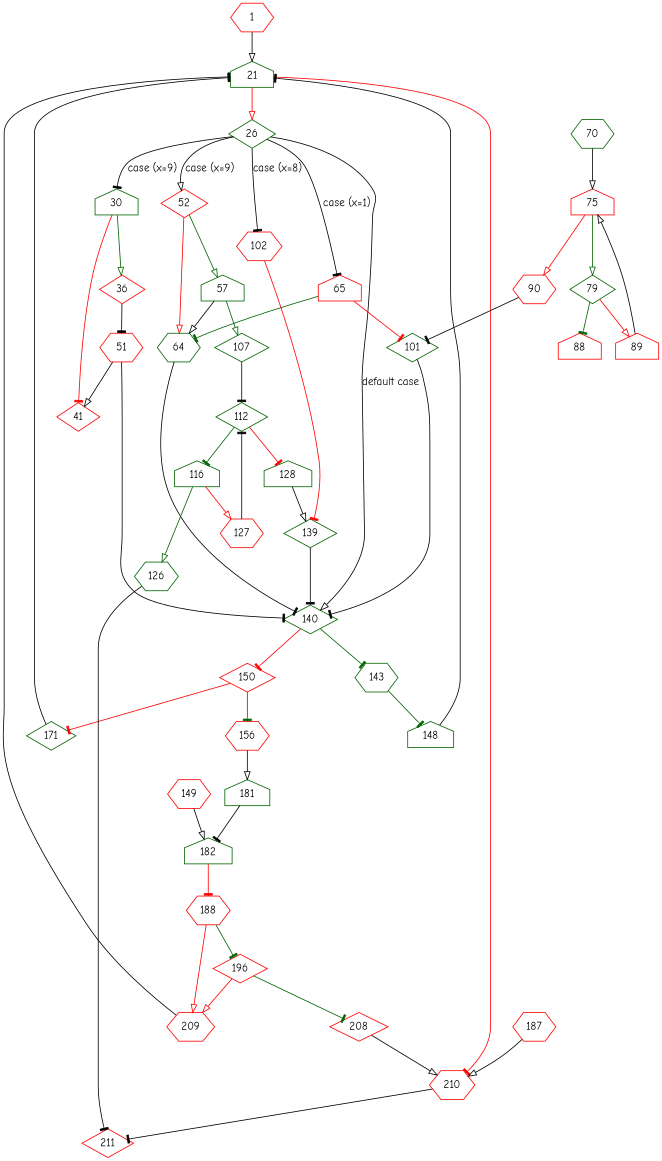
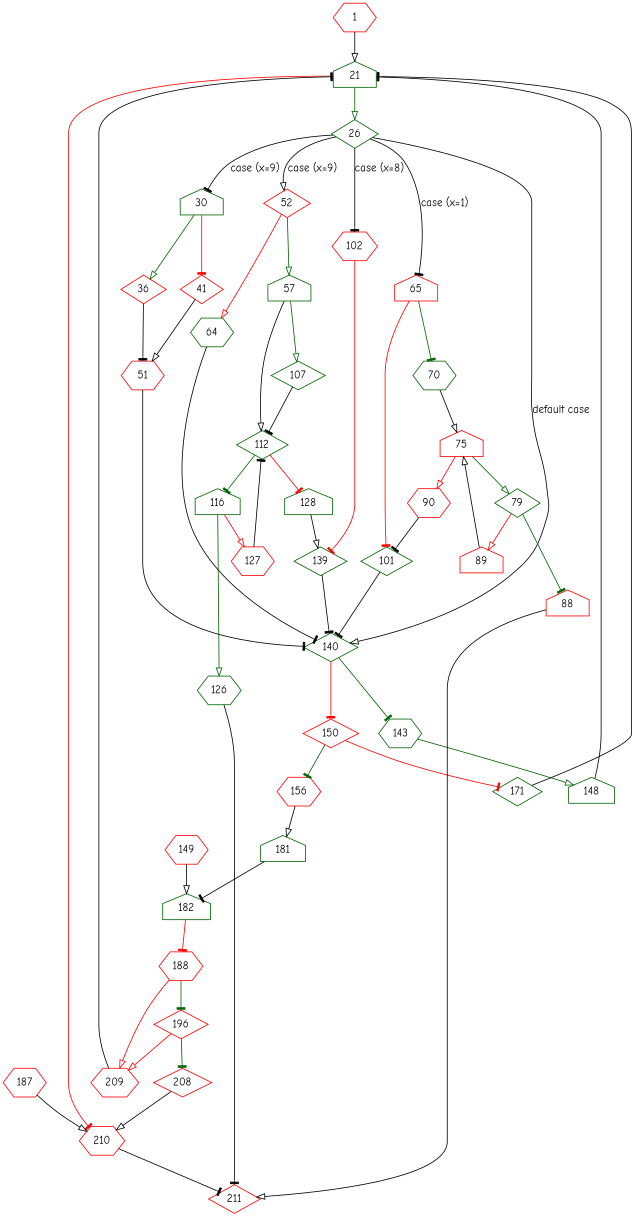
edge "21" -> "26": color red -> darkgreen
edge "57" -> "64": now "57" -> "112"
edge "65" -> "64": now "65" -> "70"
edge "51" -> "41": reversed
edge "143" -> "148": arrowhead tee -> onormal
edge "88" -> "211": added
